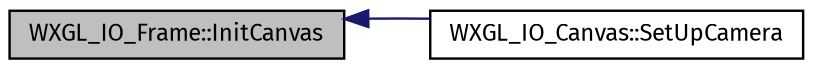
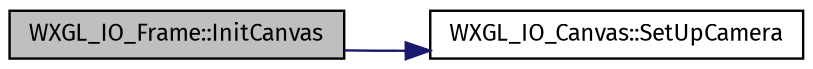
edge "WXGL_IO_Canvas::SetUpCamera" -> "WXGL_IO_Frame::InitCanvas": reversed
